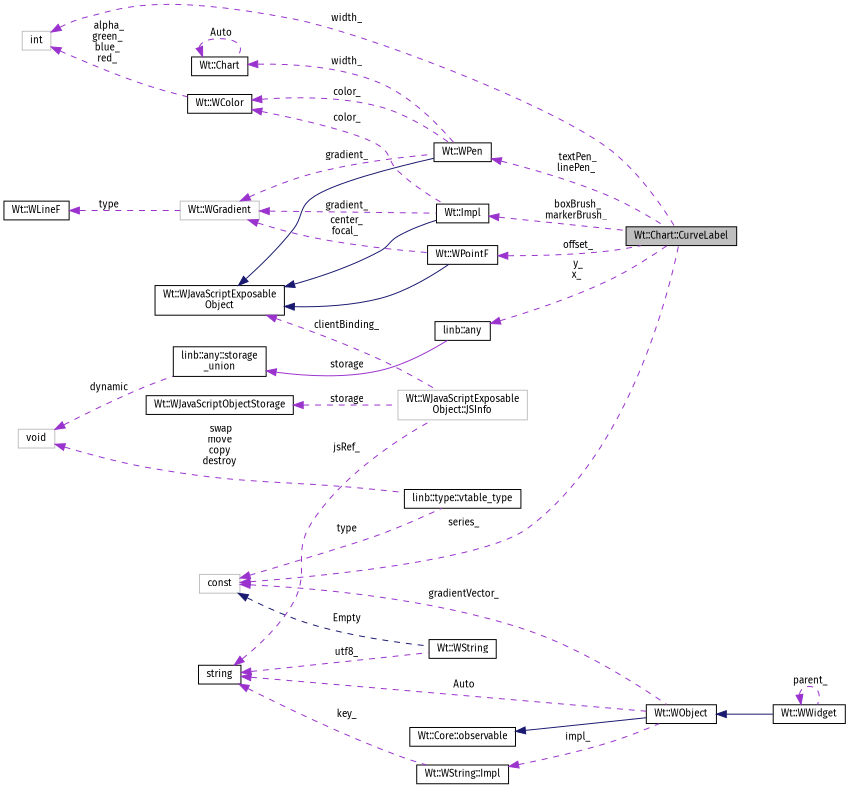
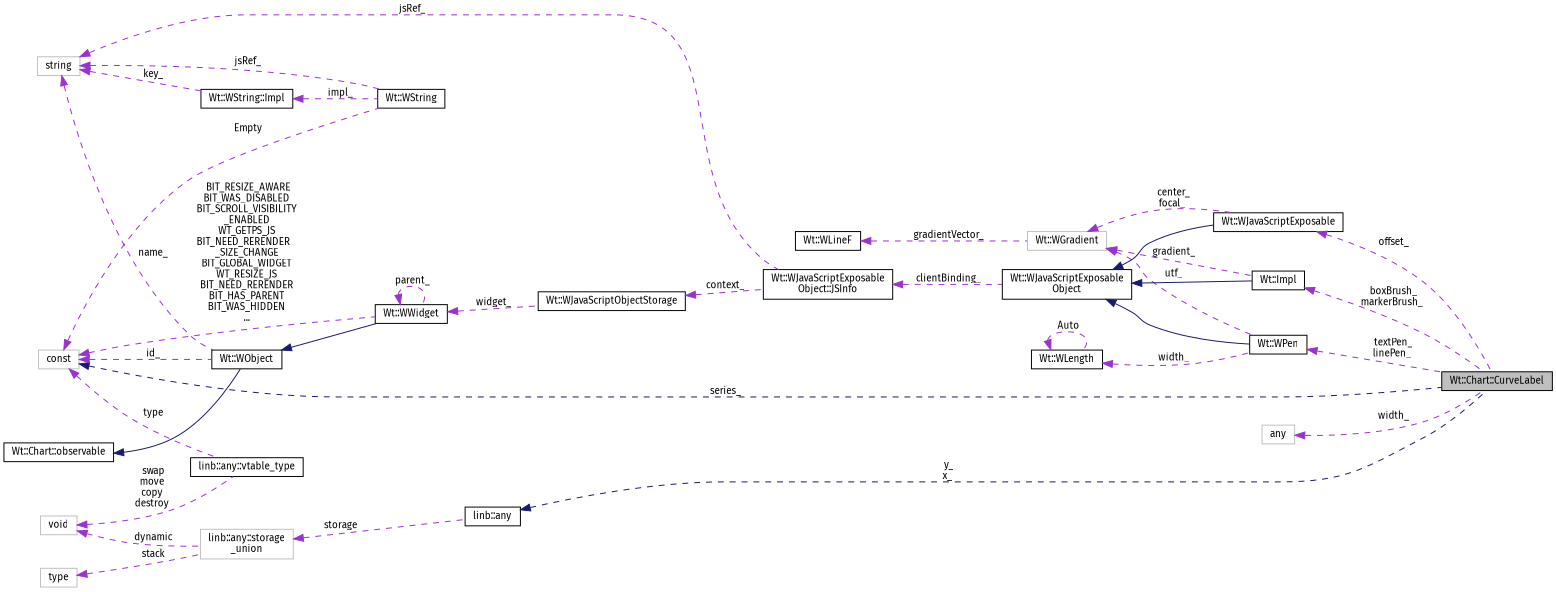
node "int": label "int" -> "any"
node "Wt::Chart": label "Wt::Chart" -> "Wt::WLength"
node "Wt::WColor": removed
edge "Wt::WPen" -> "Wt::WGradient": label " gradient_" -> " utf_"
edge "Wt::WGradient" -> "Wt::WLineF": label " type" -> " gradientVector_"
node "Wt::WPointF": label "Wt::WPointF" -> "Wt::WJavaScriptExposable"
edge "Wt::Chart::CurveLabel" -> "linb::any": color darkorchid3 -> midnightblue
edge "Wt::WJavaScriptObjectStorage" -> "Wt::WWidget": added, label "widget_"
edge "Wt::WWidget" -> "const": added, label "BIT_RESIZE_AWARE BIT_WAS_DISABLED BIT_SCROLL_VISIBILITY _ENABLED WT_GETPS_JS BIT_NEED_RERENDER _SIZE_CHANGE BIT_GLOBAL_WIDGET WT_RESIZE_JS BIT_NEED_RERENDER BIT_HAS_PARENT BIT_WAS_HIDDEN ..."
edge "Wt::WJavaScriptExposable Object::JSInfo" -> "Wt::WJavaScriptExposable Object": reversed
node "linb::any::storage _union": color black -> grey75
edge "linb::any" -> "linb::any::storage _union": style solid -> dashed
edge "Wt::WJavaScriptExposable Object::JSInfo" -> "Wt::WJavaScriptObjectStorage": label " storage" -> " context_"
node "Wt::WJavaScriptExposable Object::JSInfo": color grey75 -> black
node "linb::type::vtable_type": label "linb::type::vtable_type" -> "linb::any::vtable_type"
edge "Wt::Chart::CurveLabel" -> "const": color darkorchid3 -> midnightblue
node "type": added
edge "Wt::WObject" -> "const": label " gradientVector_" -> " id_"
edge "Wt::WString" -> "const": color midnightblue -> darkorchid3
edge "Wt::WString" -> "string": label " utf8_" -> " jsRef_"
node "string": color black -> grey75
edge "Wt::WObject" -> "string": label " Auto" -> " name_"
node "Wt::Core::observable": label "Wt::Core::observable" -> "Wt::Chart::observable"
edge "Wt::WObject" -> "Wt::WString::Impl": now "Wt::WString" -> "Wt::WString::Impl"
